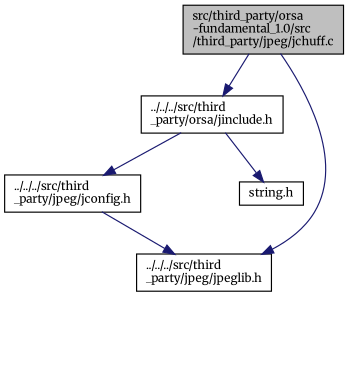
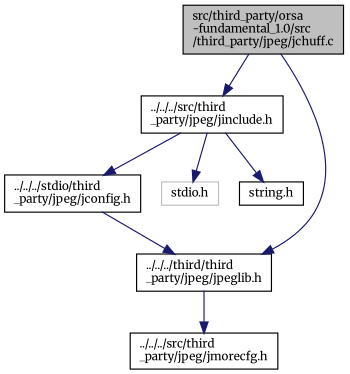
node "../../../src/third _party/orsa/jinclude.h": label "../../../src/third _party/orsa/jinclude.h" -> "../../../src/third _party/jpeg/jinclude.h"
node "../../../src/third _party/jpeg/jconfig.h": label "../../../src/third _party/jpeg/jconfig.h" -> "../../../stdio/third _party/jpeg/jconfig.h"
node "stdio.h": added
node "../../../src/third _party/jpeg/jpeglib.h": label "../../../src/third _party/jpeg/jpeglib.h" -> "../../../third/third _party/jpeg/jpeglib.h"
node "../../../src/third _party/jpeg/jmorecfg.h": added
